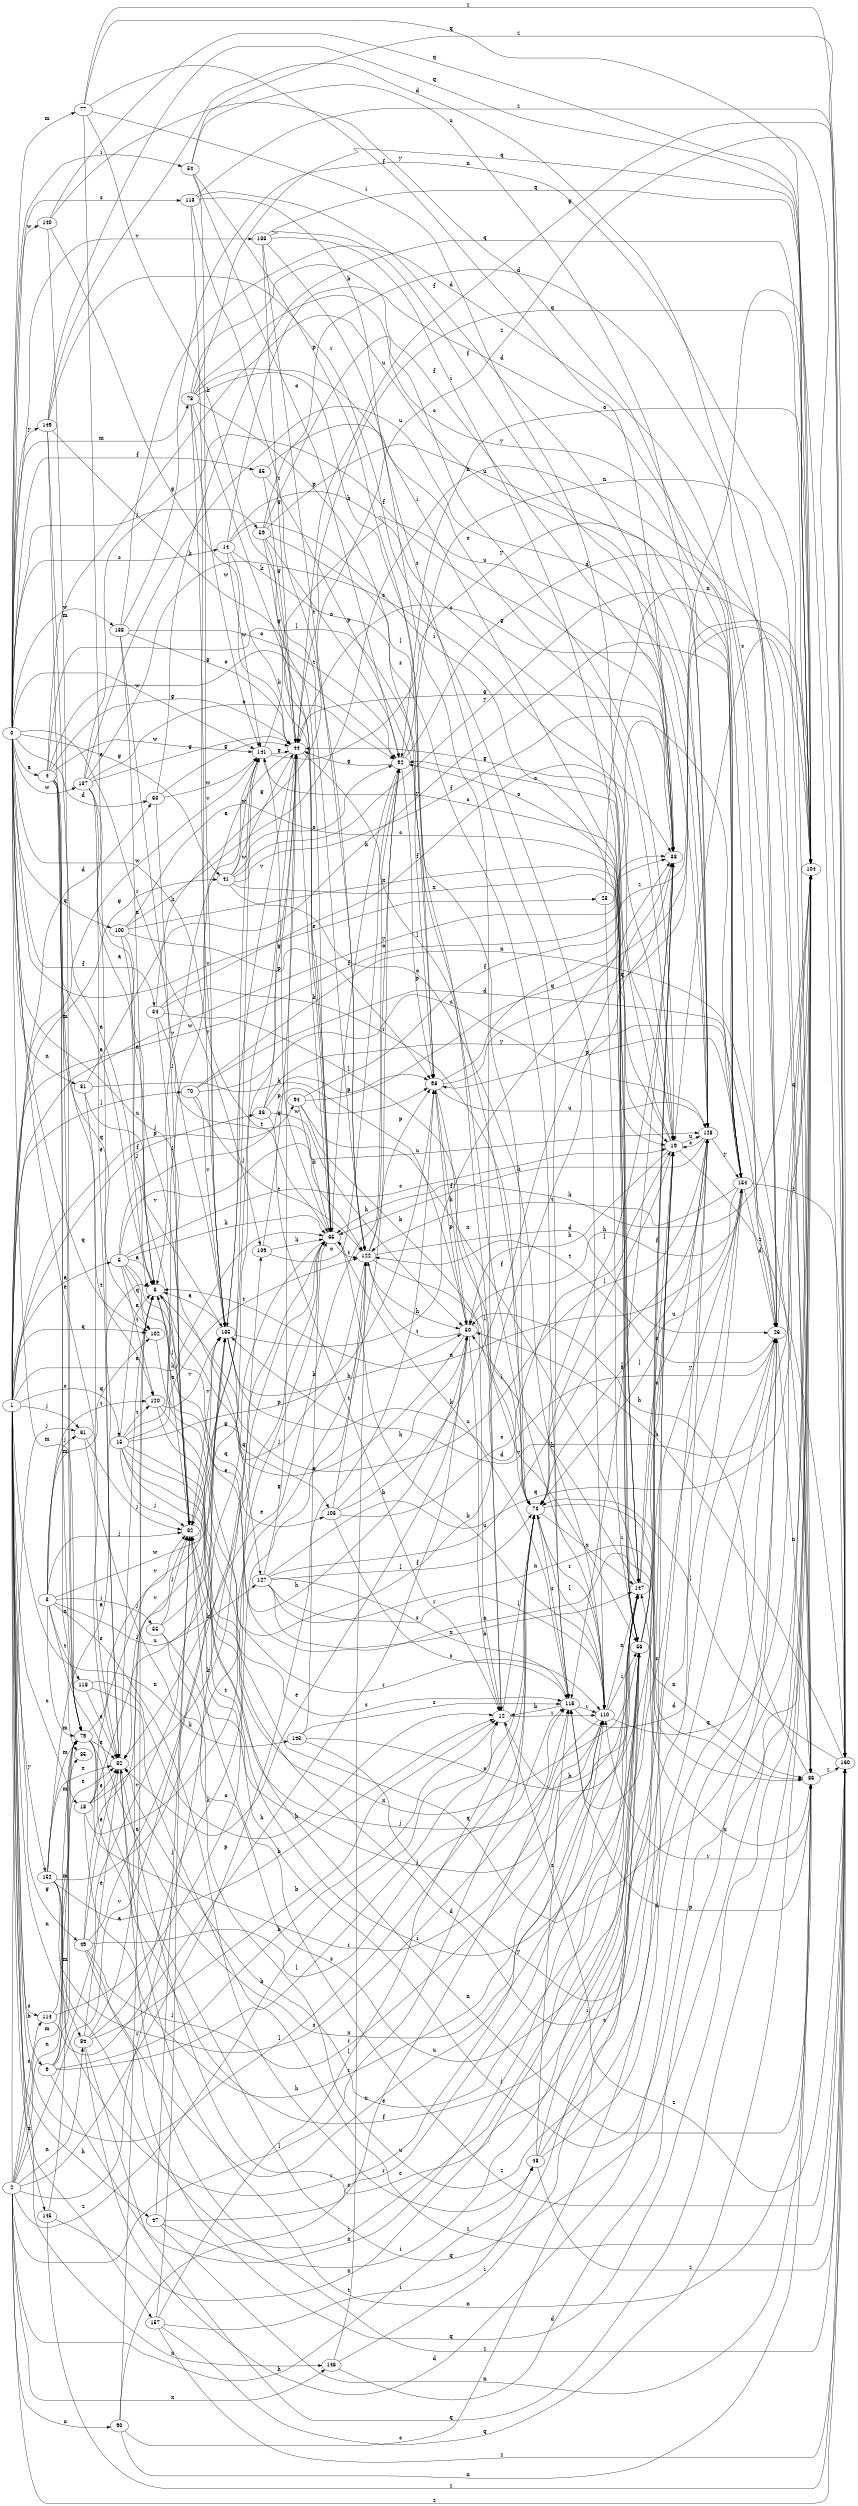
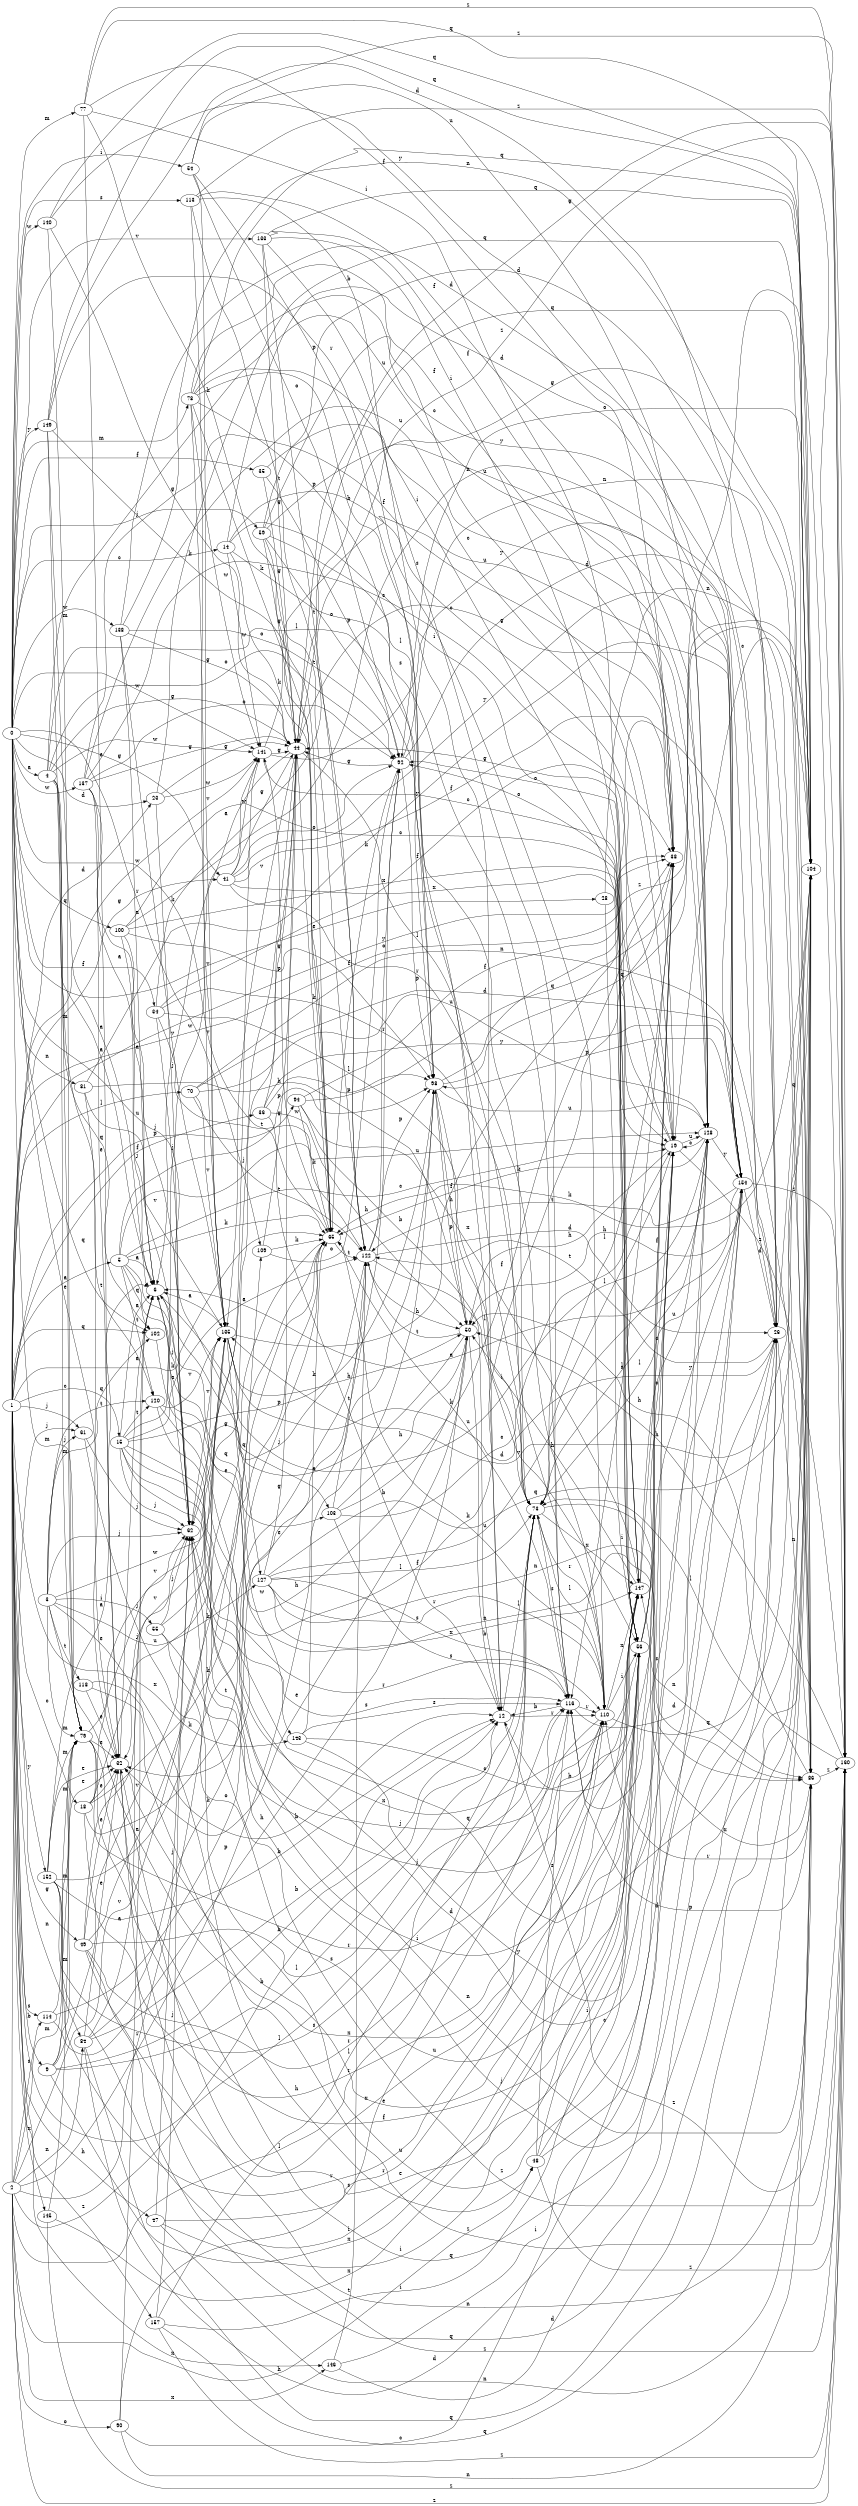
edge "38" -> "44": now "86" -> "44"
node "63": label "63" -> "23"
edge "41" -> "110": label "o" -> "r"
edge "135" -> "141": now "135" -> "143"
edge "92" -> "32": now "98" -> "32"
edge "15" -> "122": label "t" -> "a"
node "85": removed
edge "146" -> "56": now "146" -> "154"
